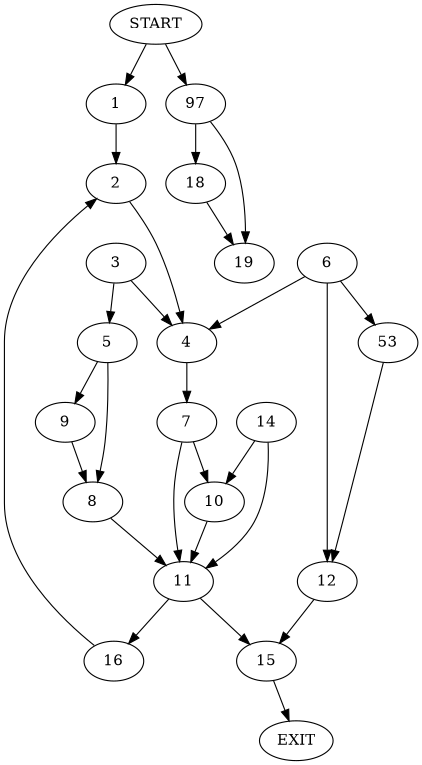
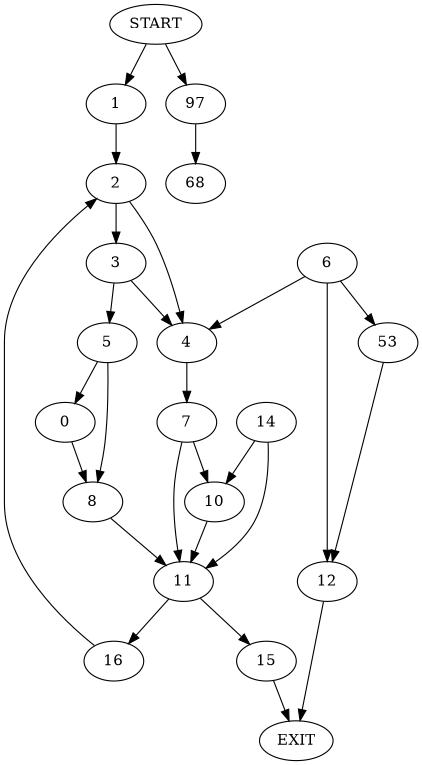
node "18": label "18" -> "68"
edge "2" -> "3": added
node "19": removed
node "9": label "9" -> "0"
edge "12" -> "15": now "12" -> "EXIT"
